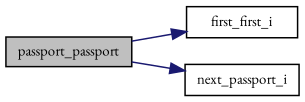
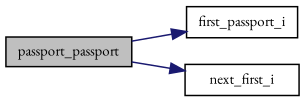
node "first_first_i": label "first_first_i" -> "first_passport_i"
node "next_passport_i": label "next_passport_i" -> "next_first_i"
